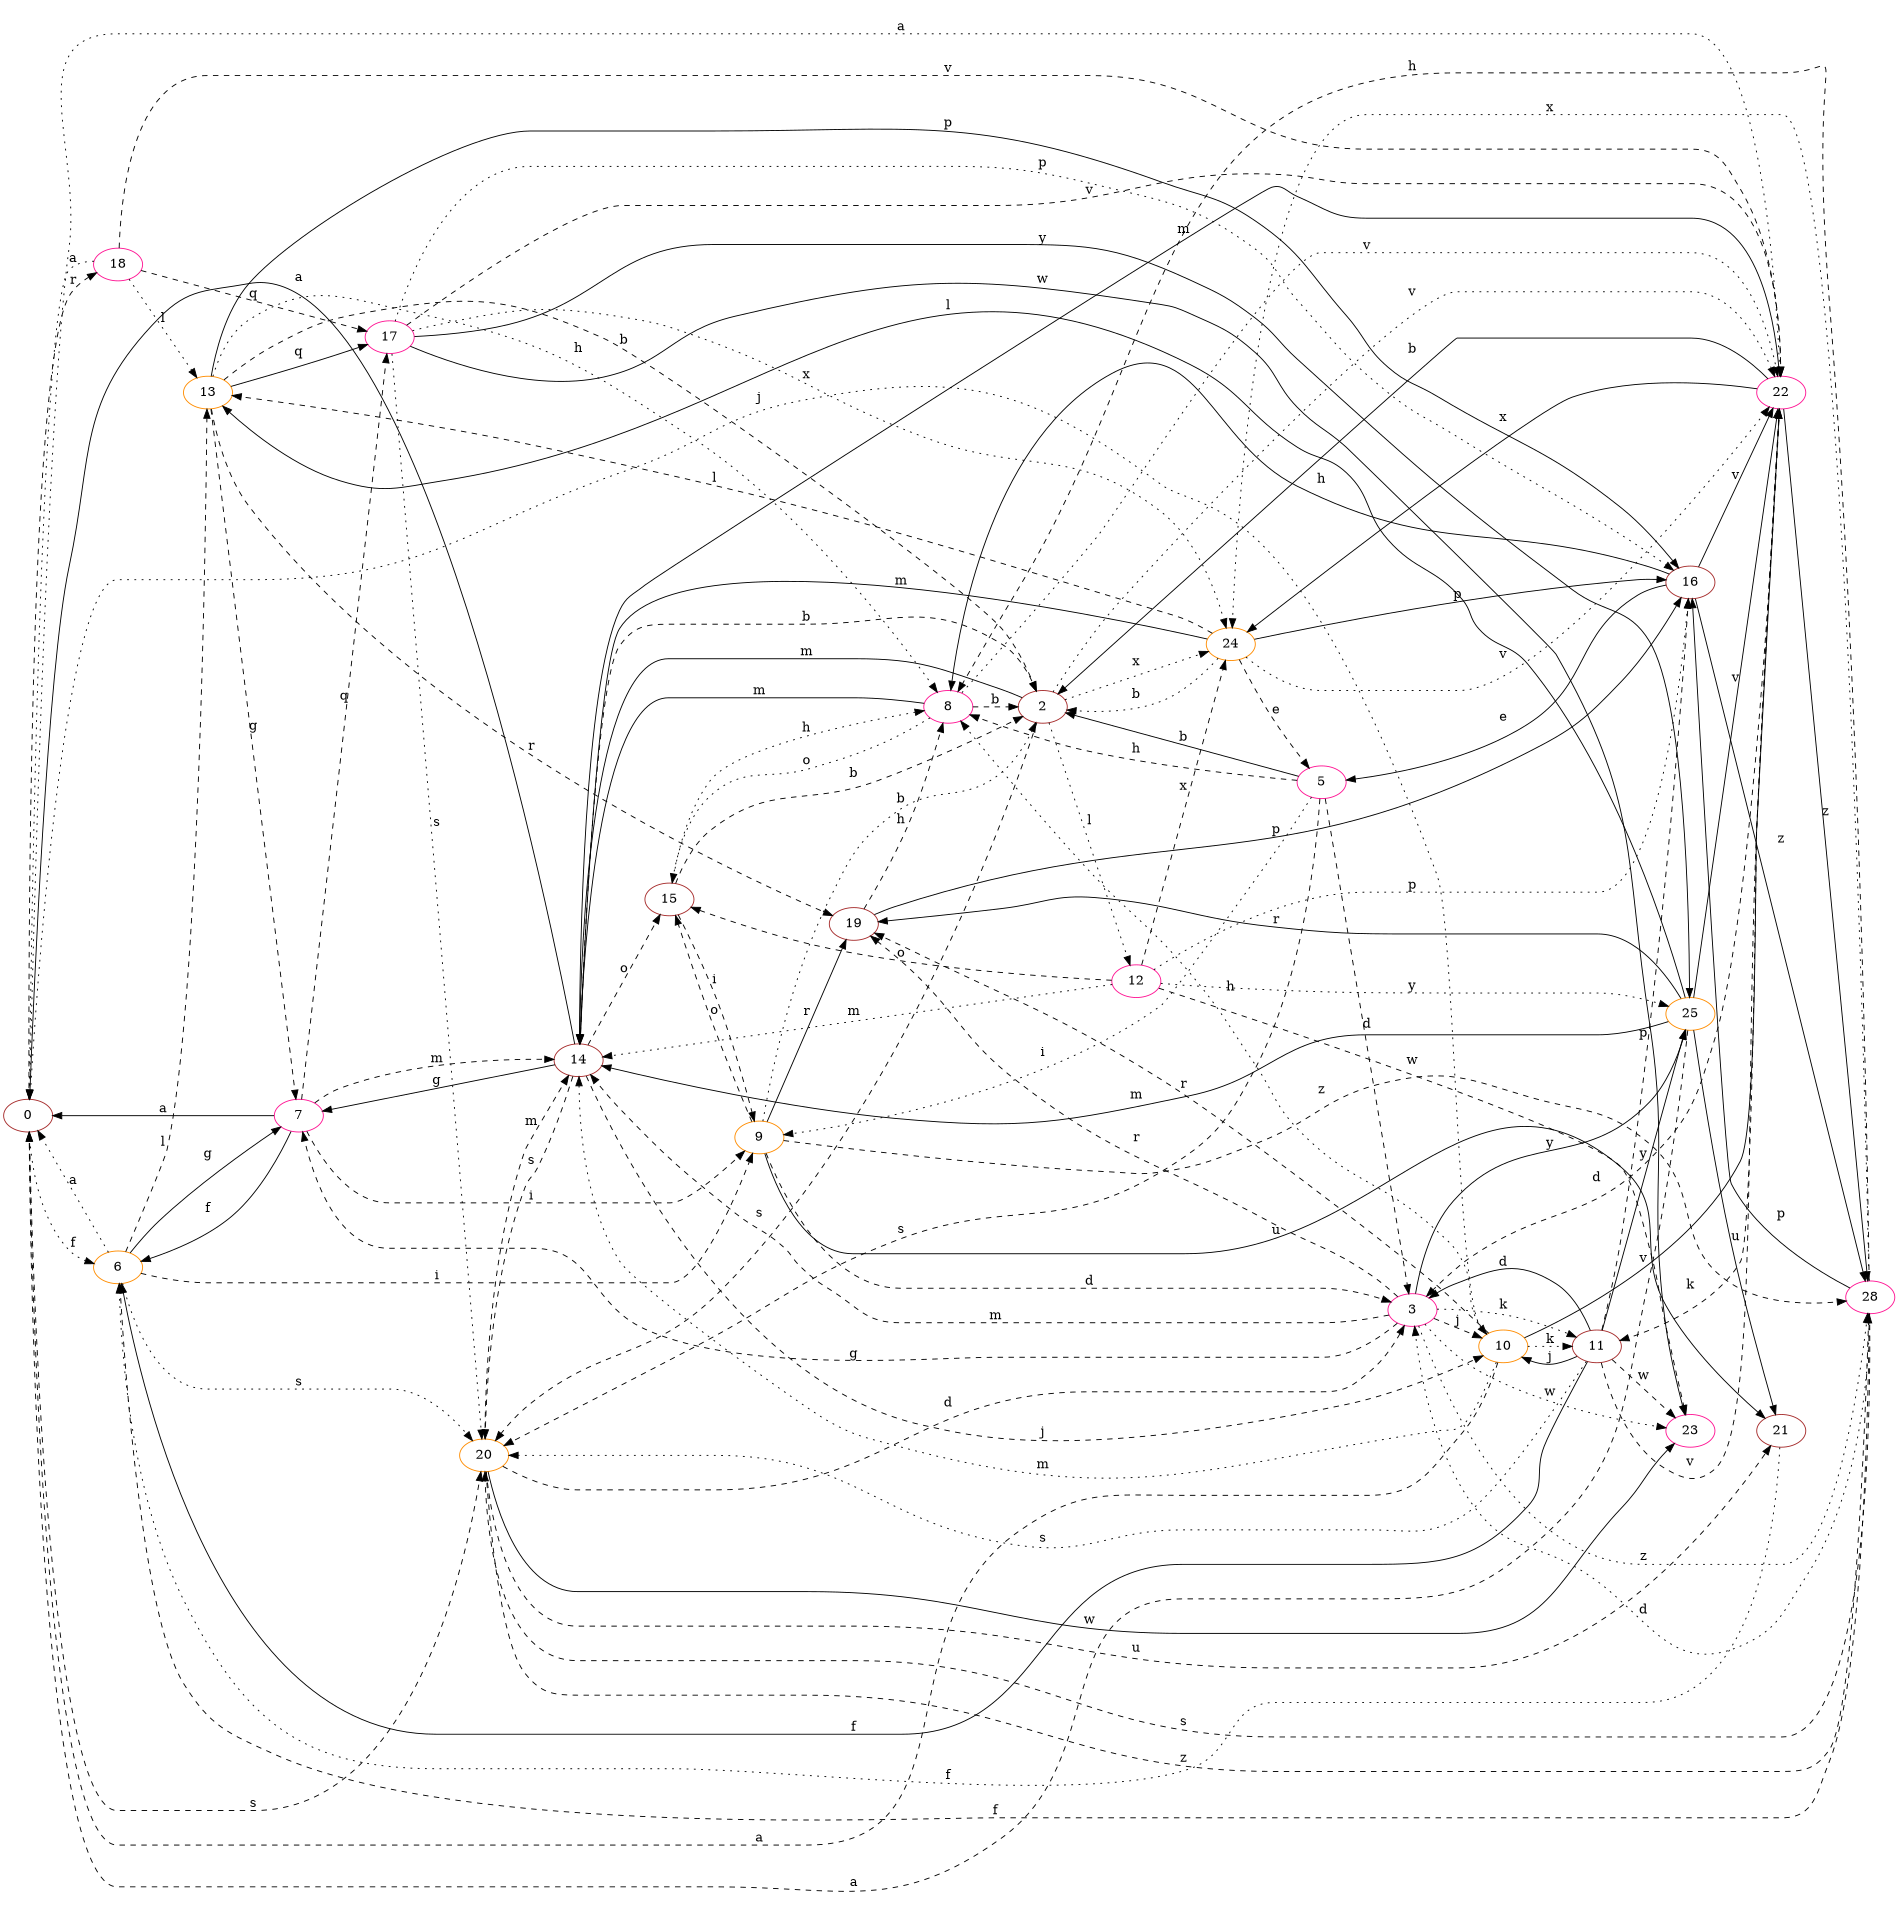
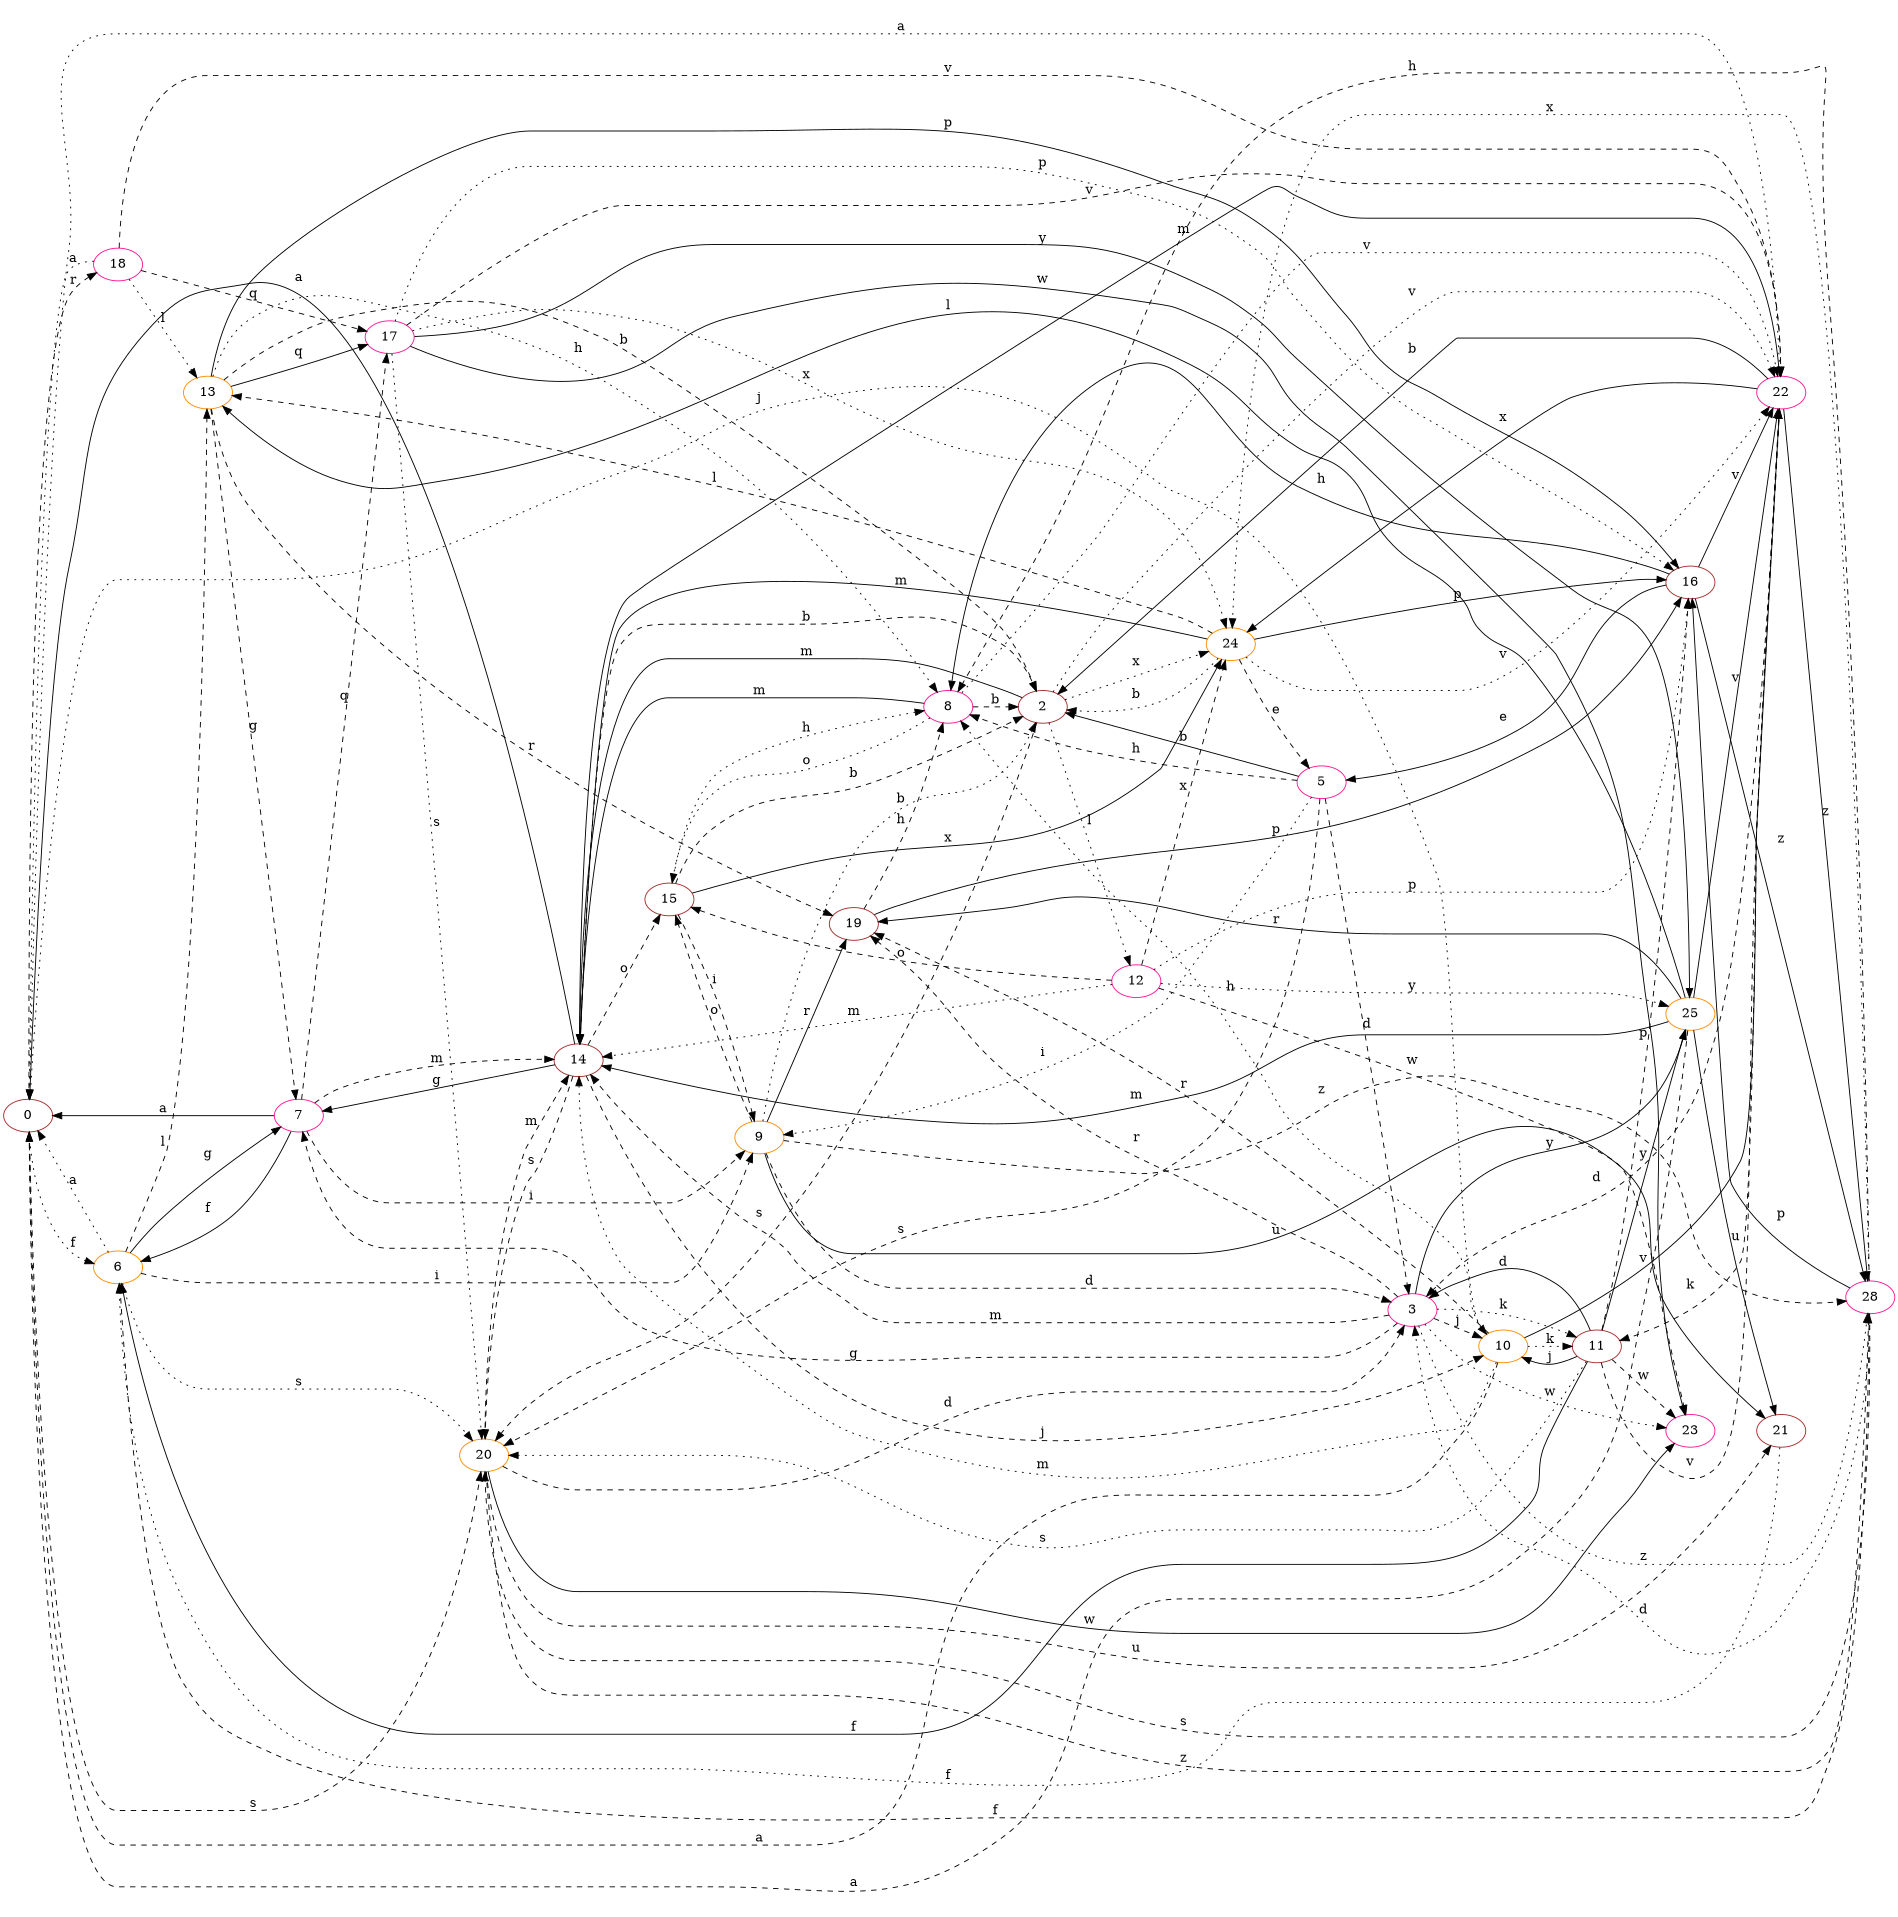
edge "15" -> "24": added, label "x"
